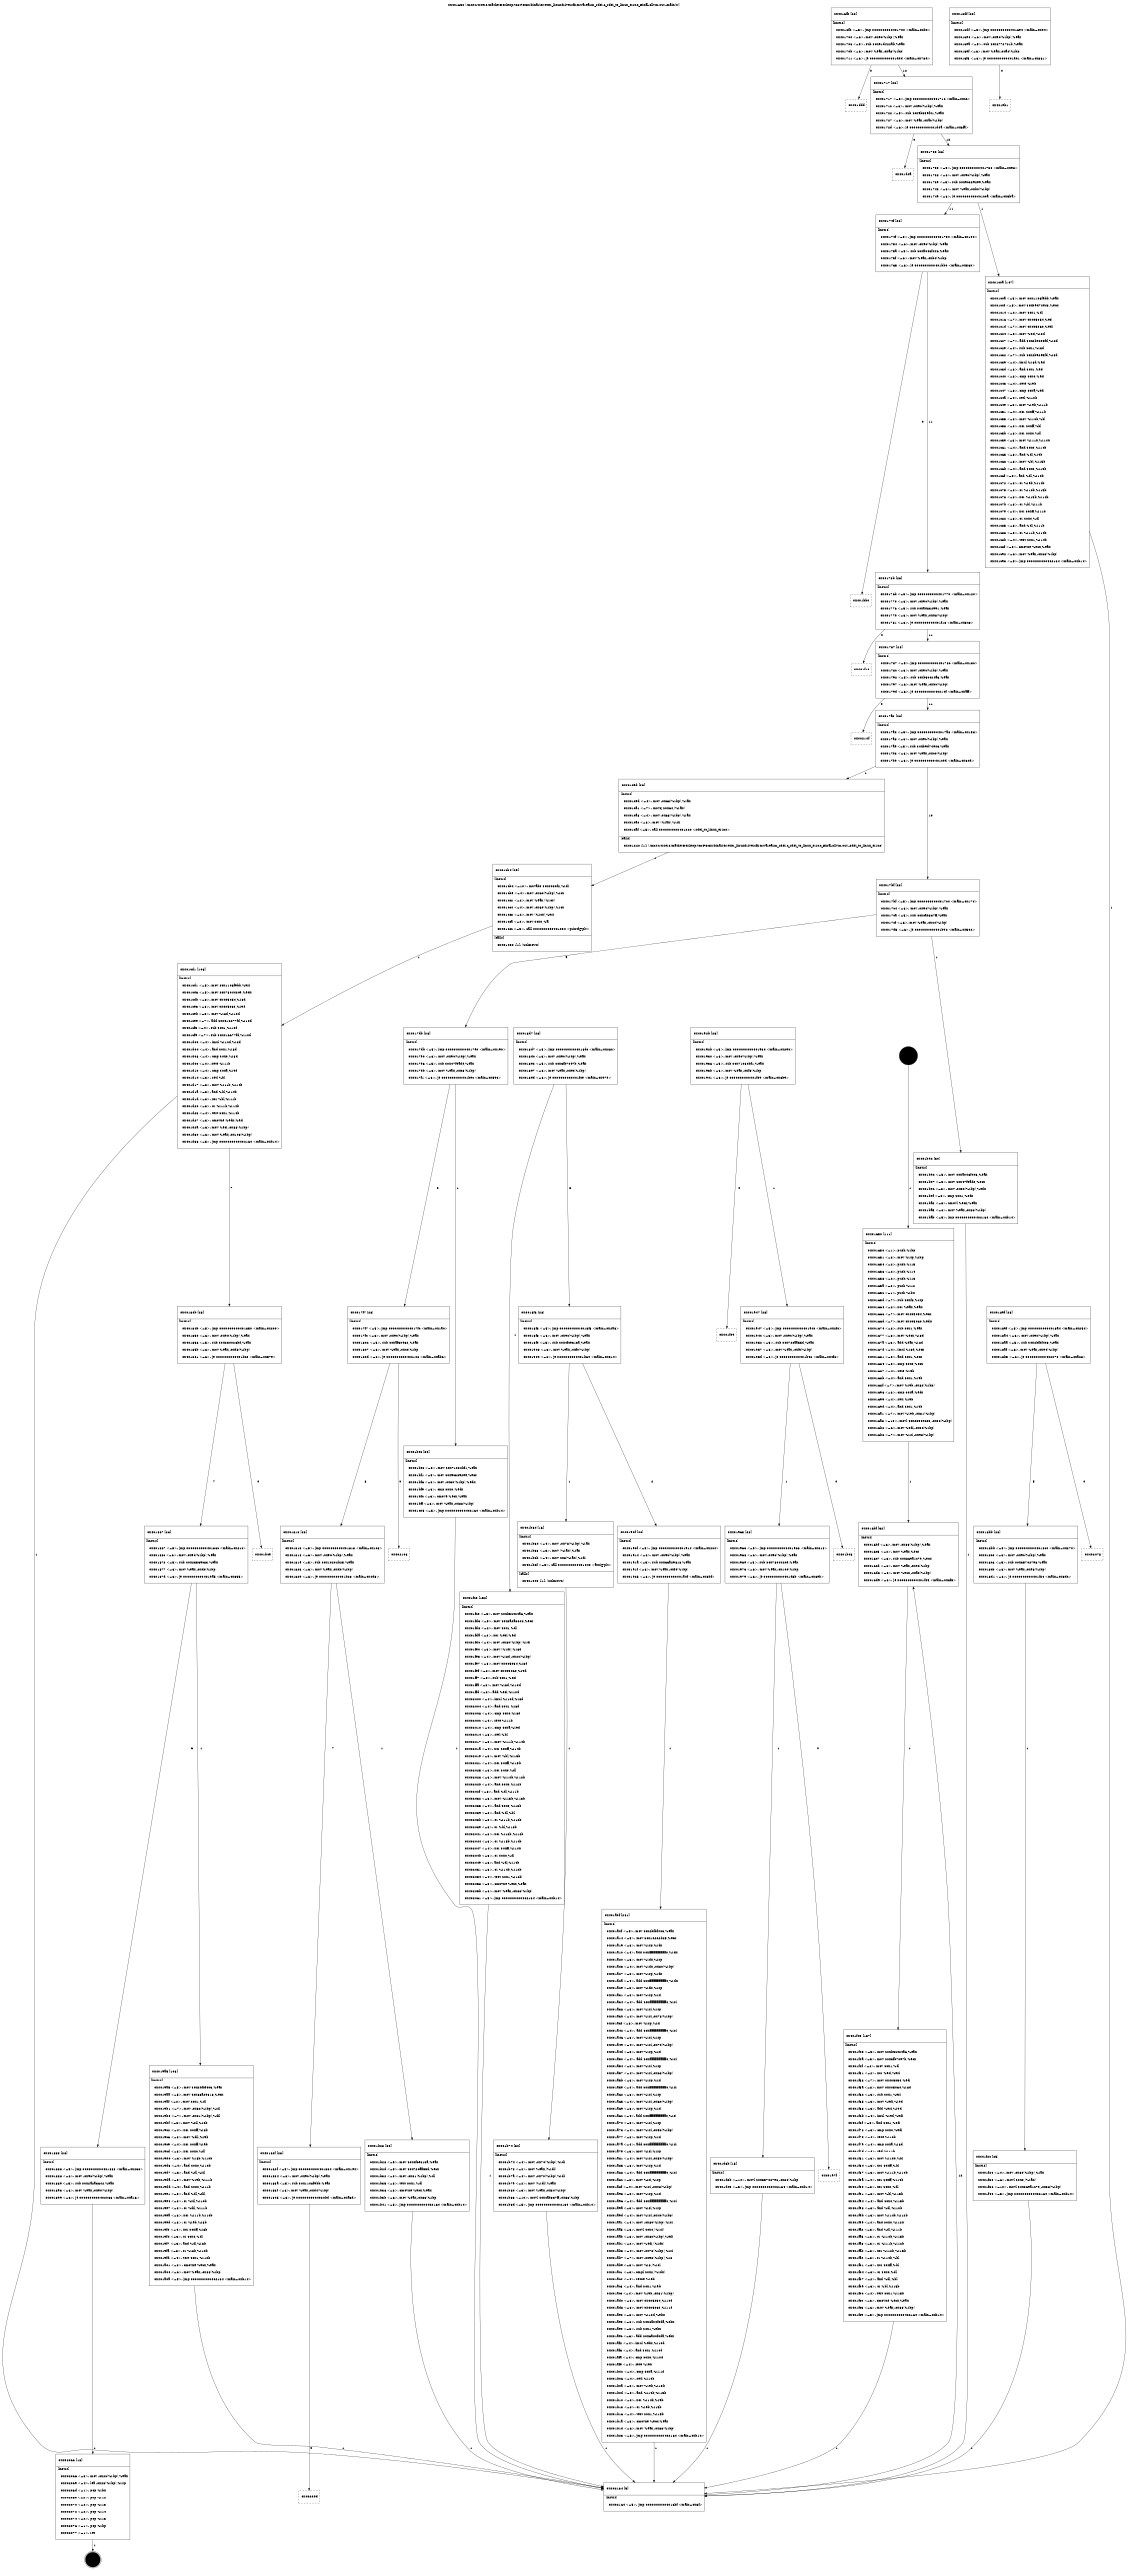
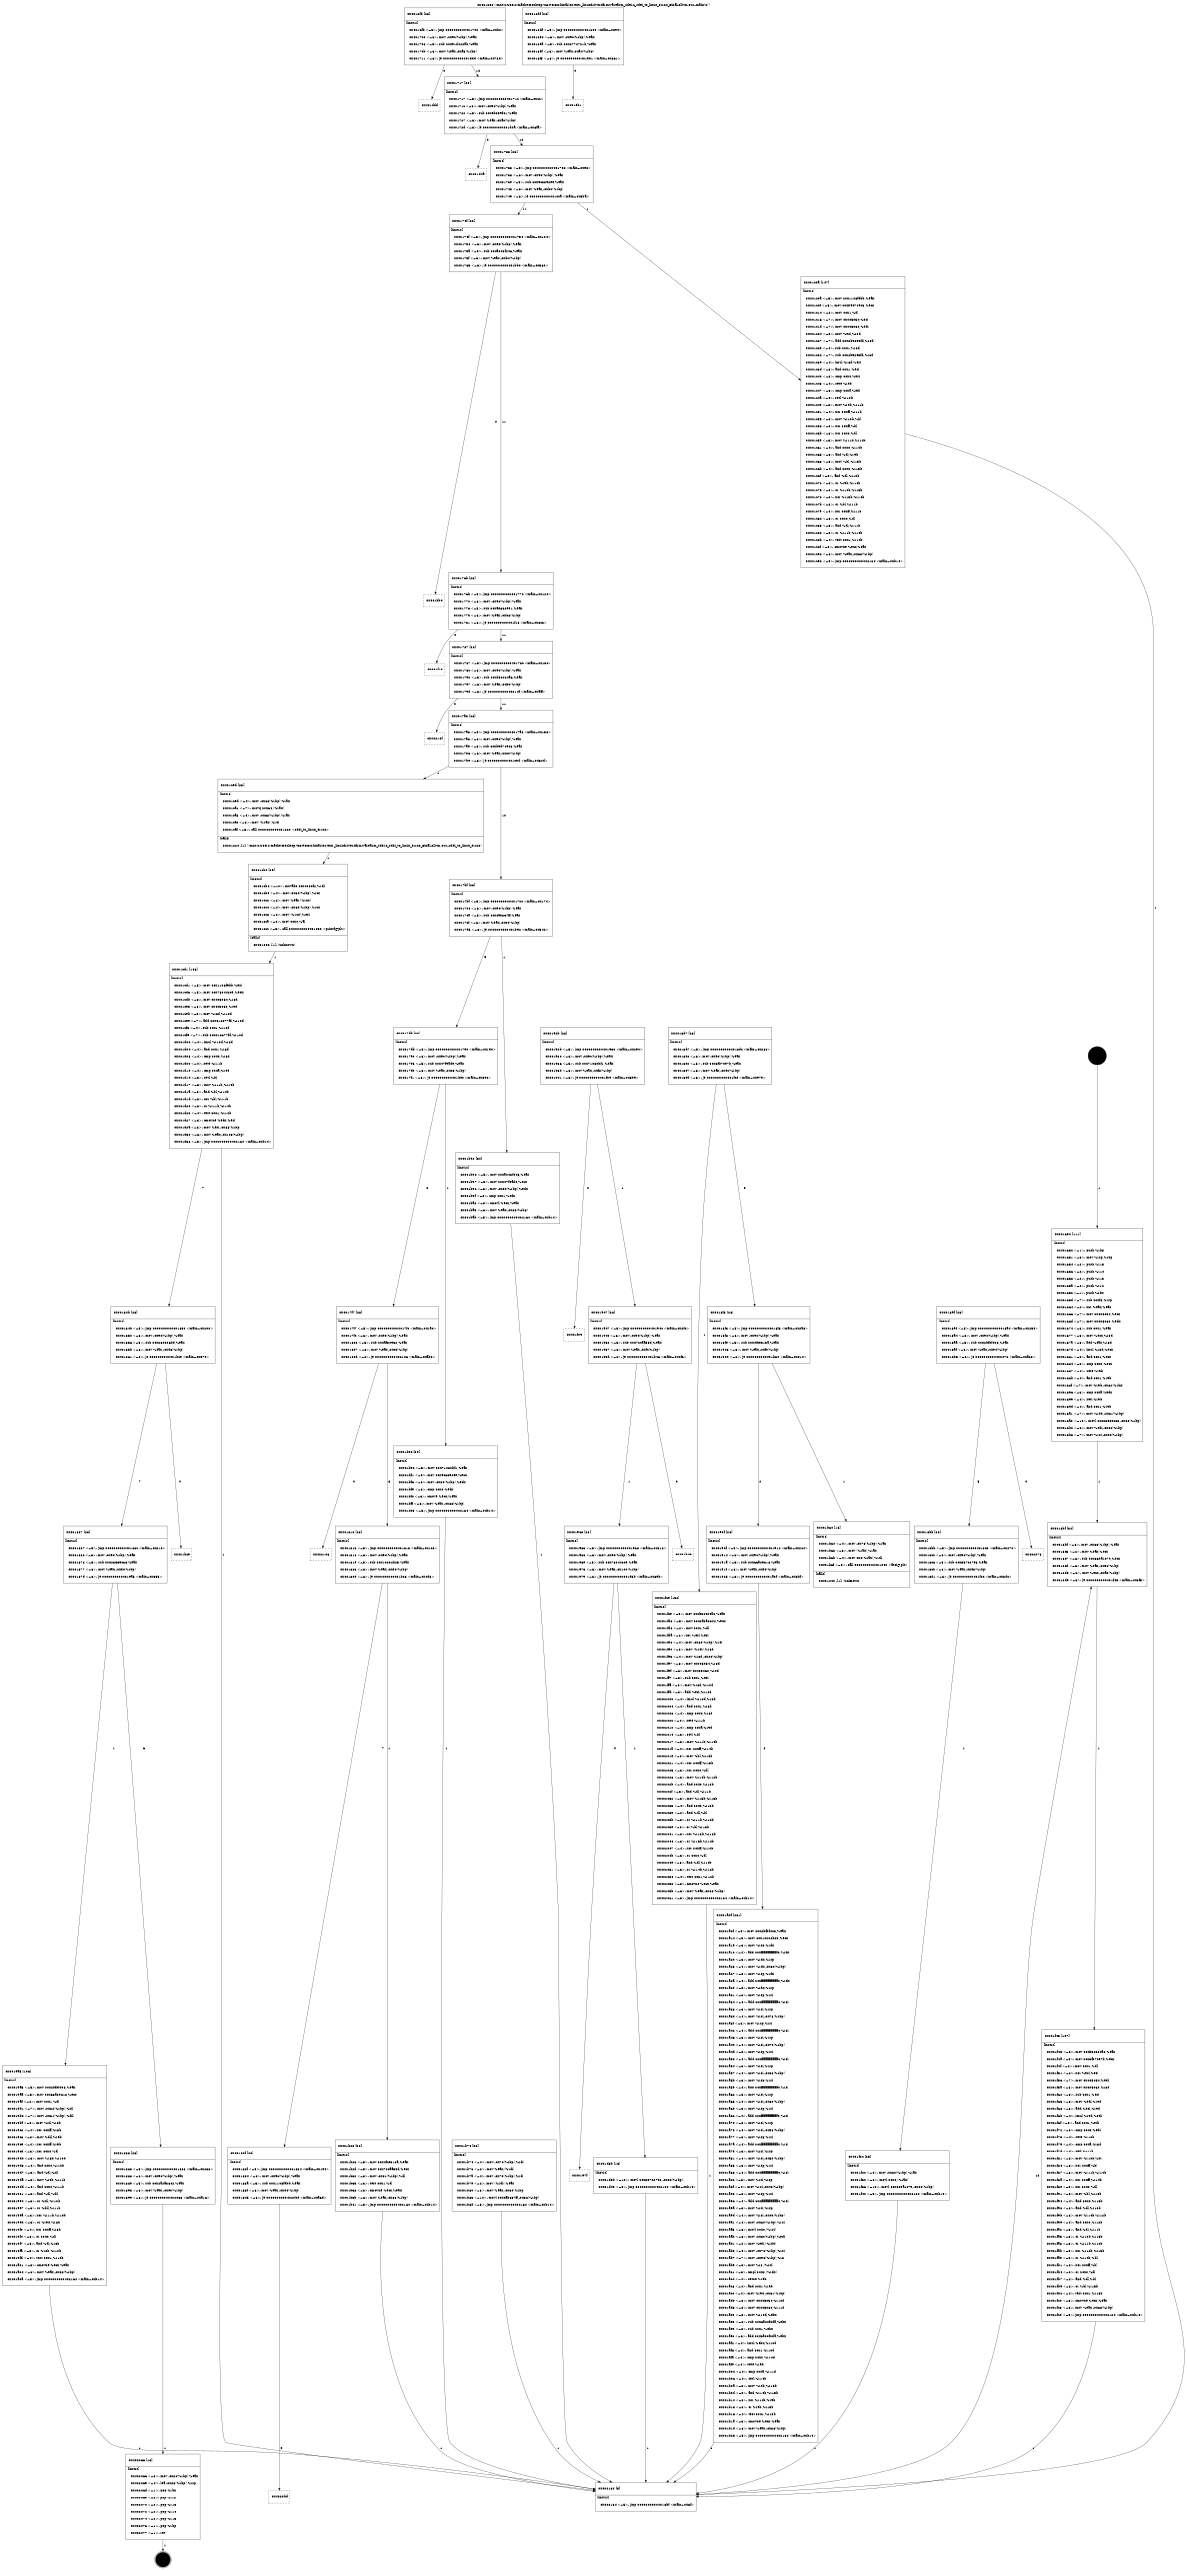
edge "0x40190f [28]" -> "0x401a0f [281]": label " 1" -> " 8"
edge "0x401b64 [16]" -> "0x401b74 [30]": removed, label "1"
